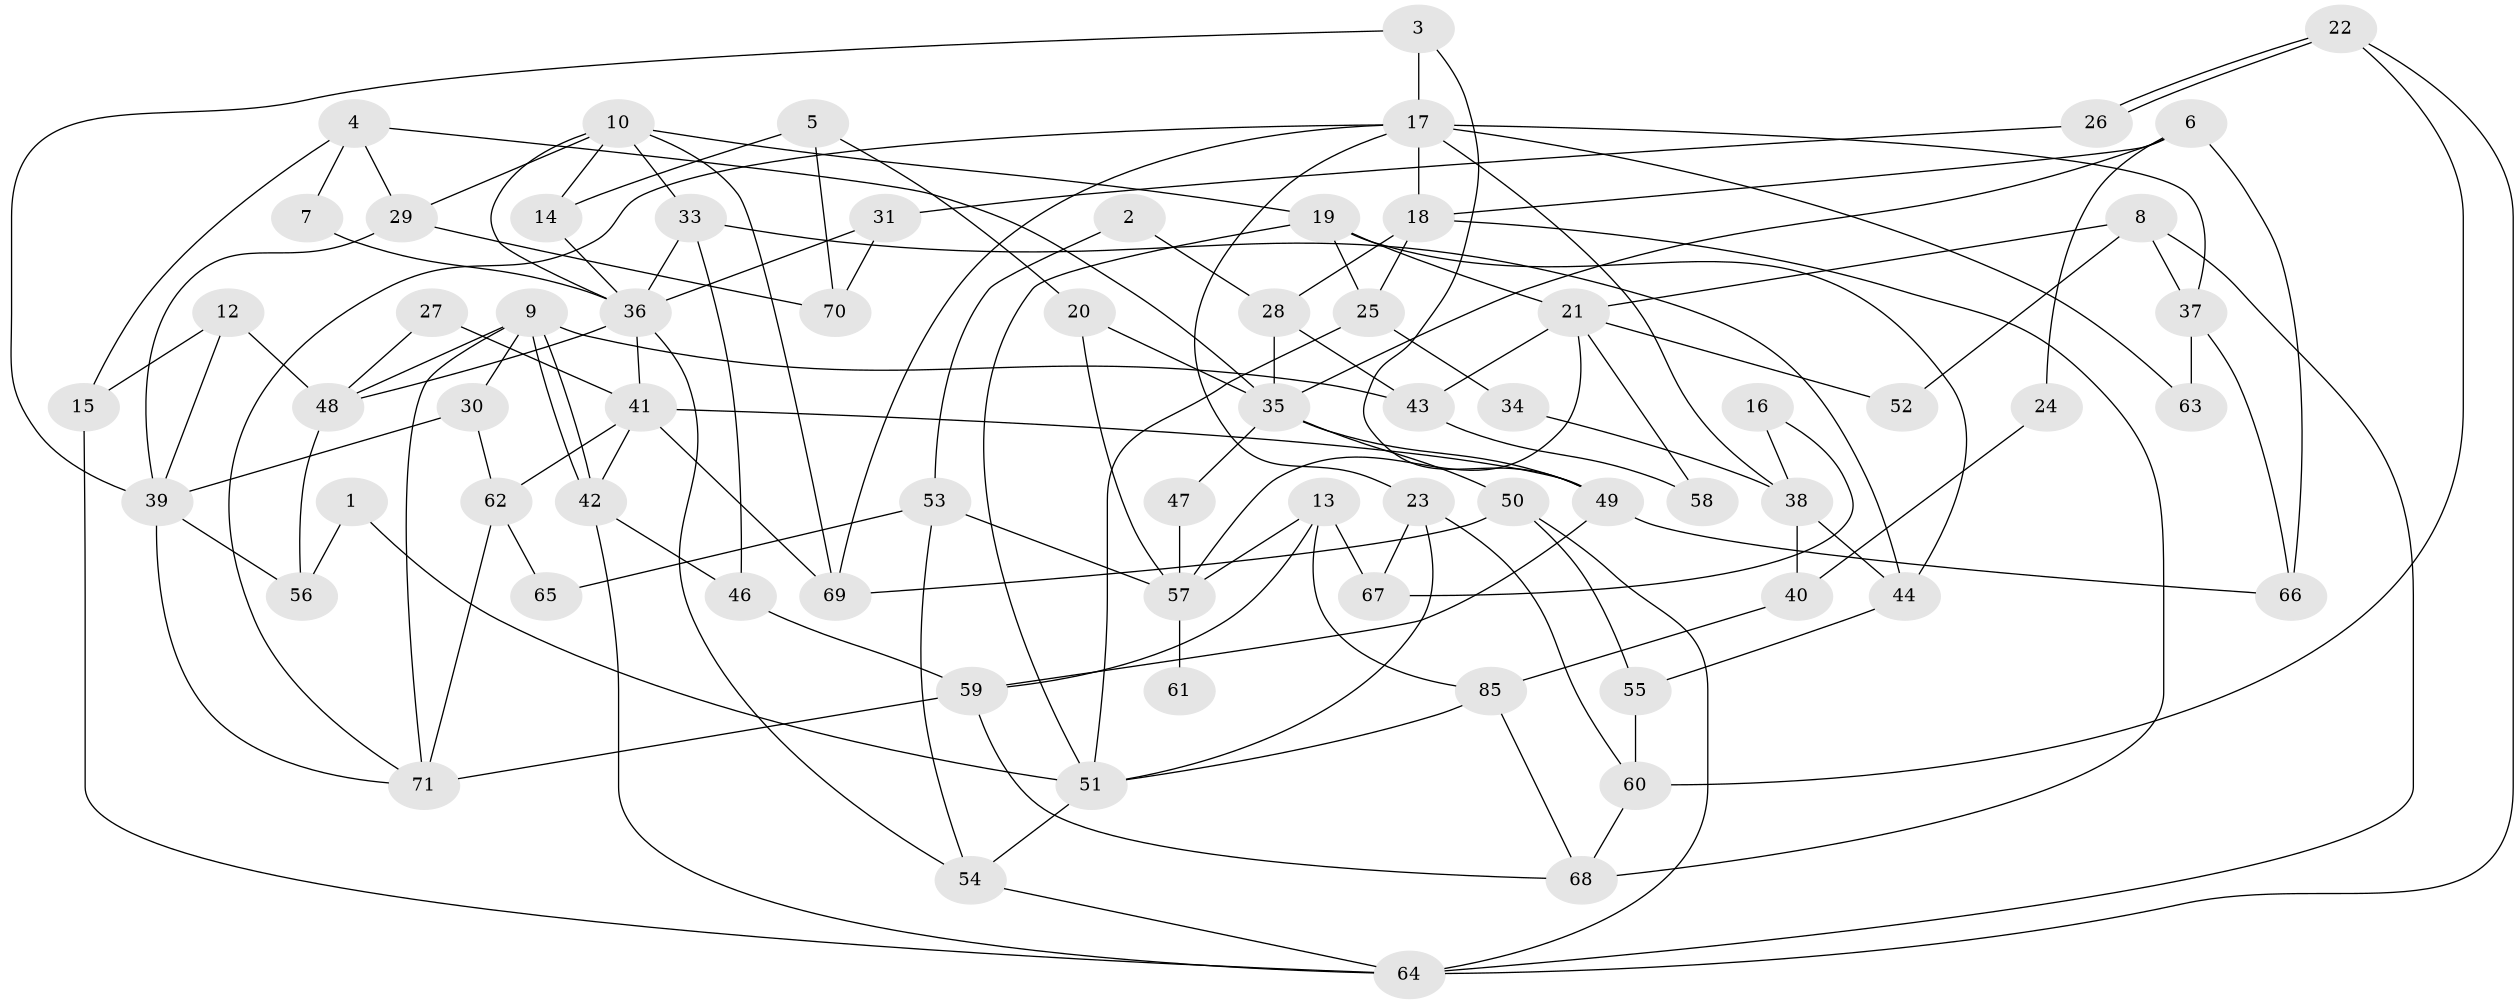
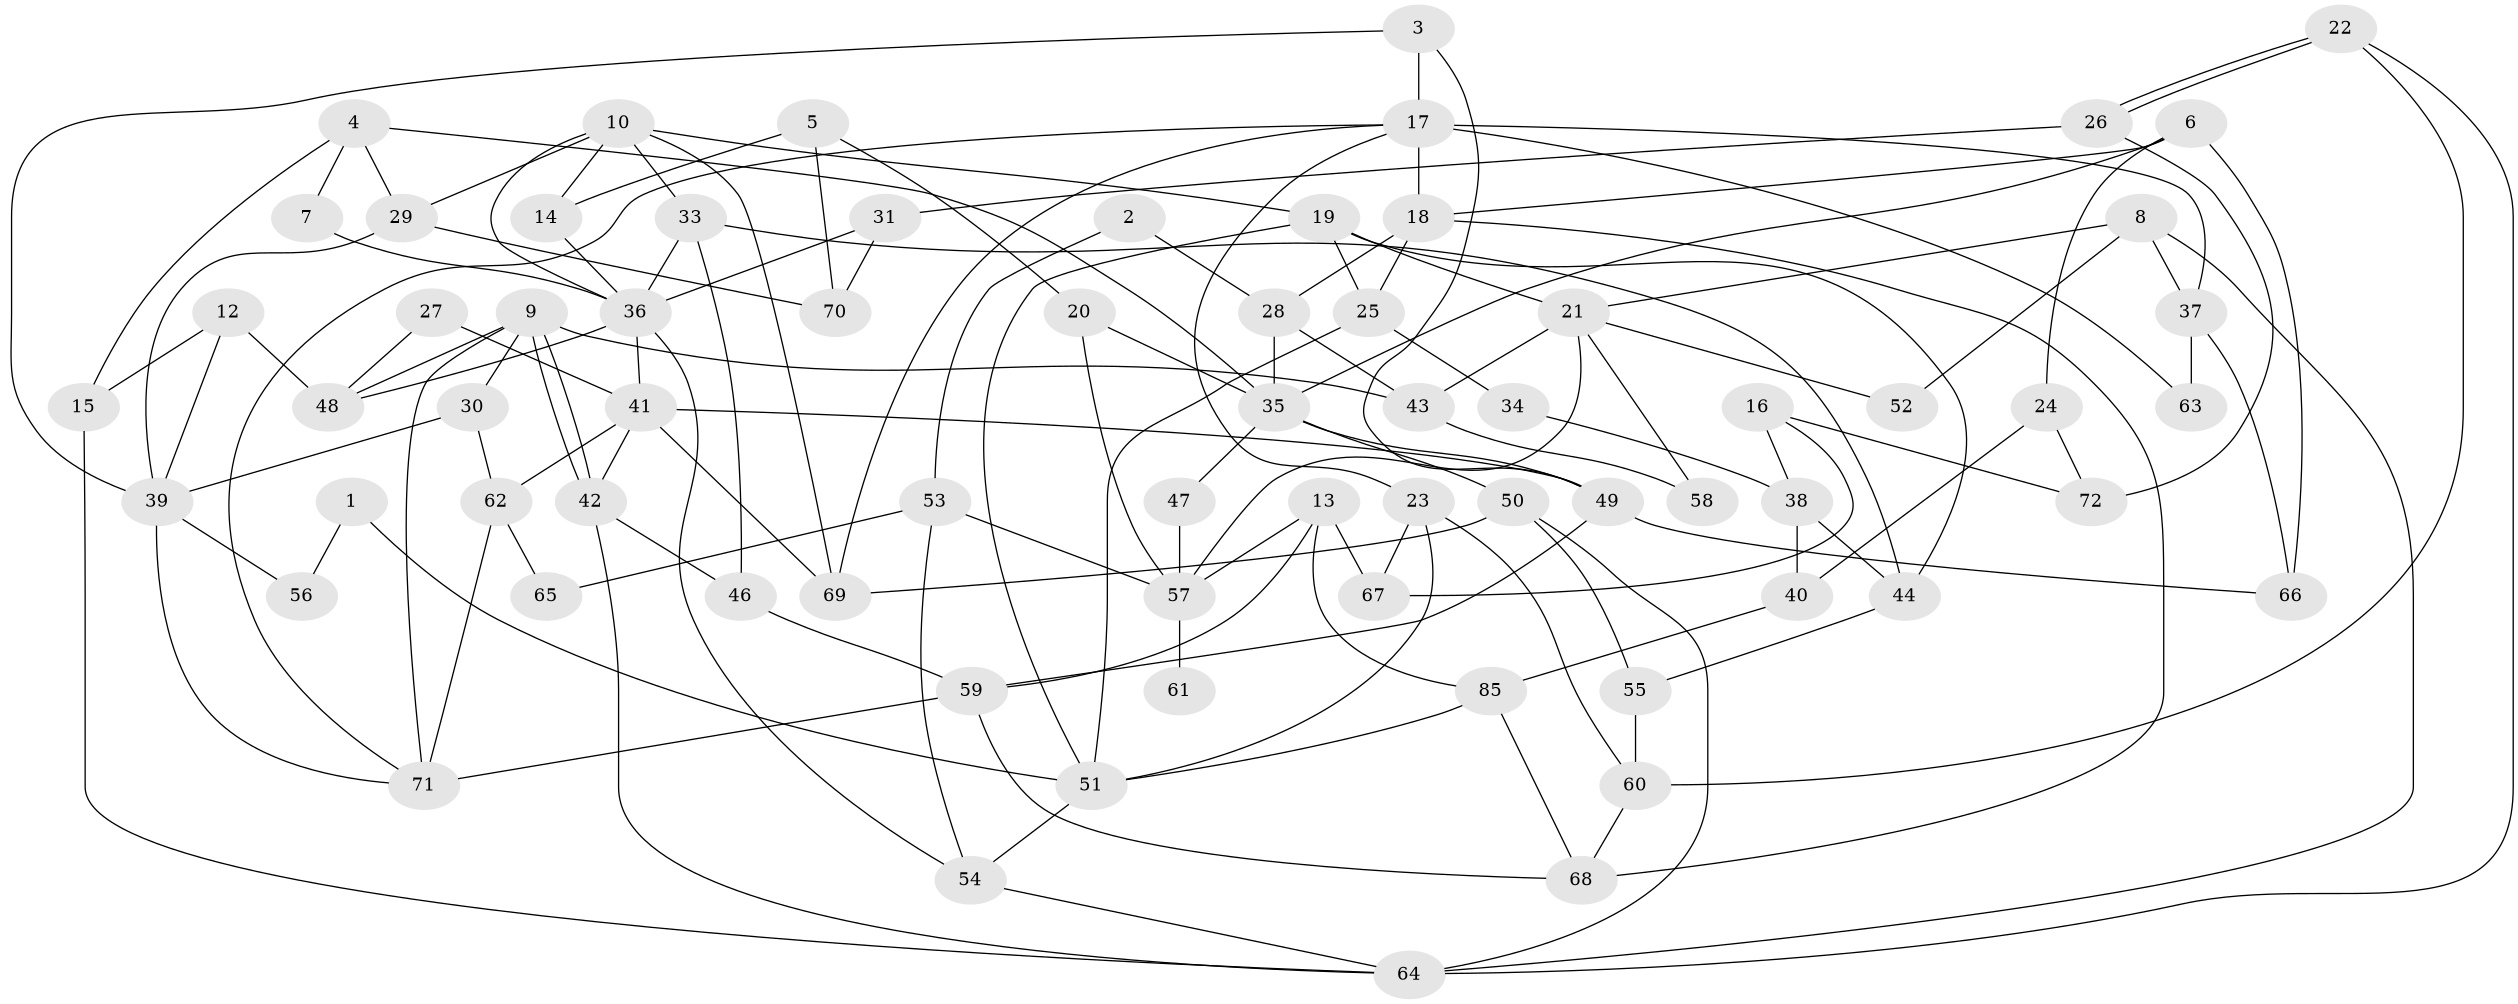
edge "17" -- "38": removed
edge "48" -- "56": removed
node "72": added
